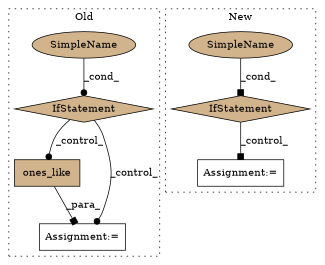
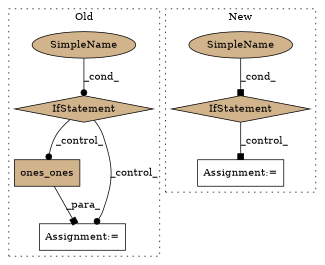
node "ones_like": label "ones_like" -> "ones_ones"
